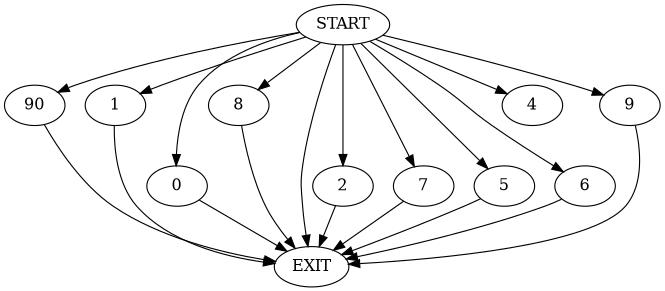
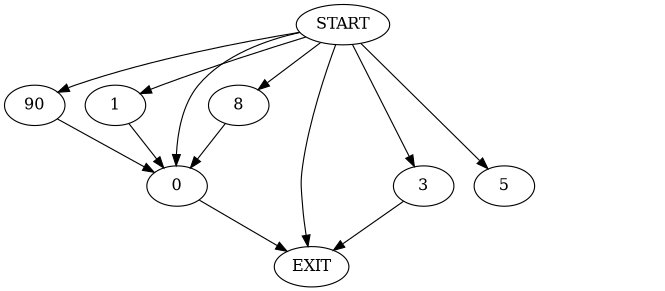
node "4": removed
node "9": removed
edge "8" -> "EXIT": now "8" -> "0"
node "2": removed
node "7": label "7" -> "3"
node "6": removed
edge "1" -> "EXIT": now "1" -> "0"
edge "90" -> "EXIT": now "90" -> "0"
edge "5" -> "EXIT": removed
